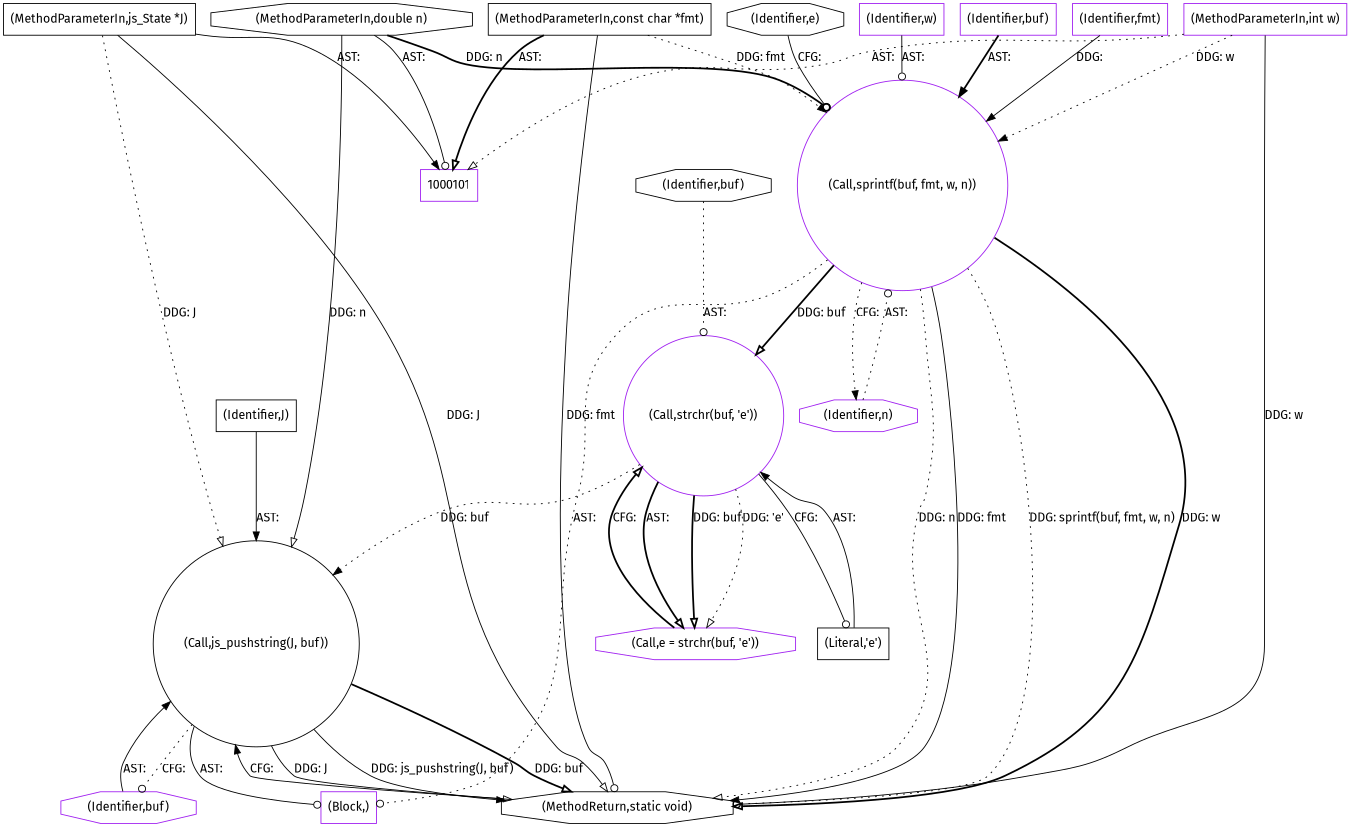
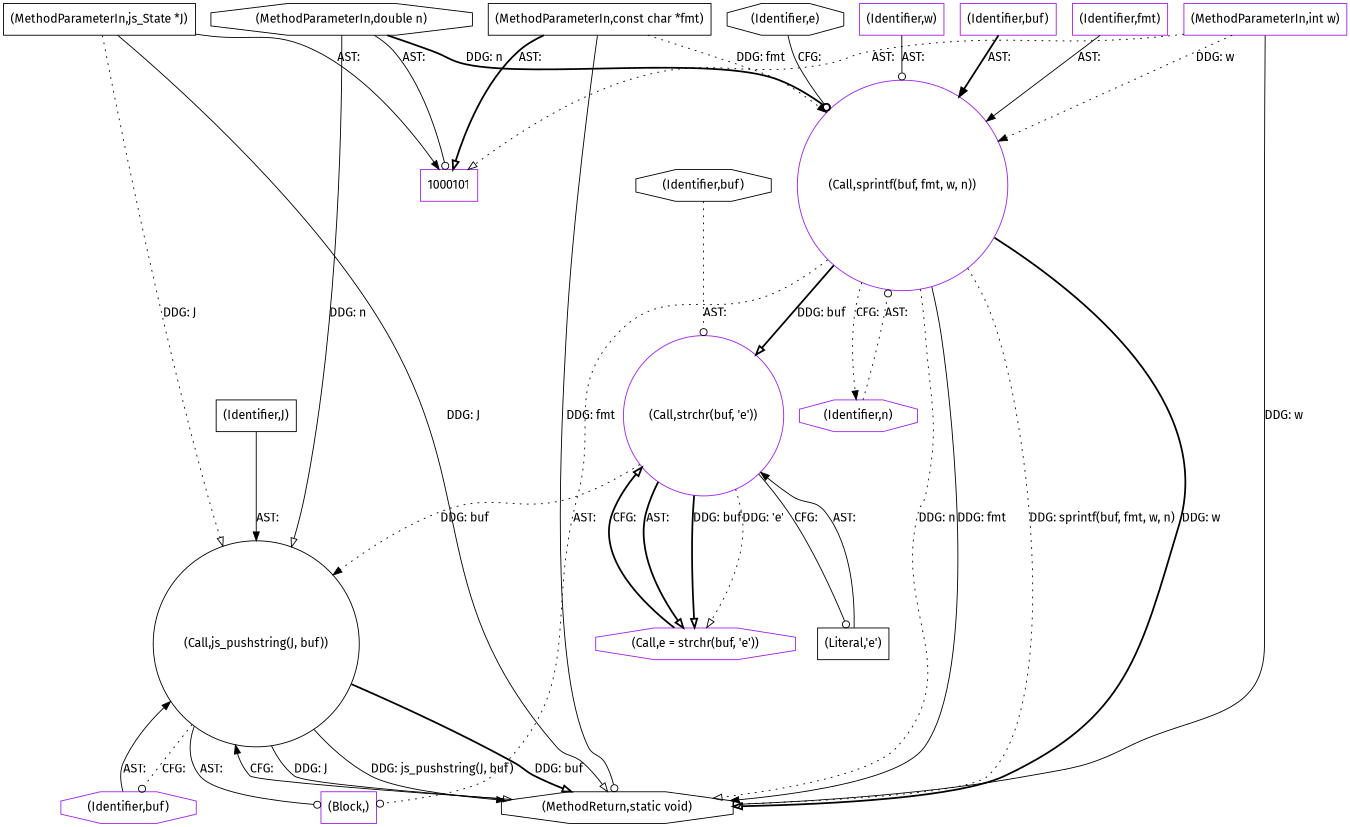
edge "(Identifier,fmt)" -> "(Call,sprintf(buf, fmt, w, n))": label "DDG: " -> "AST: "
